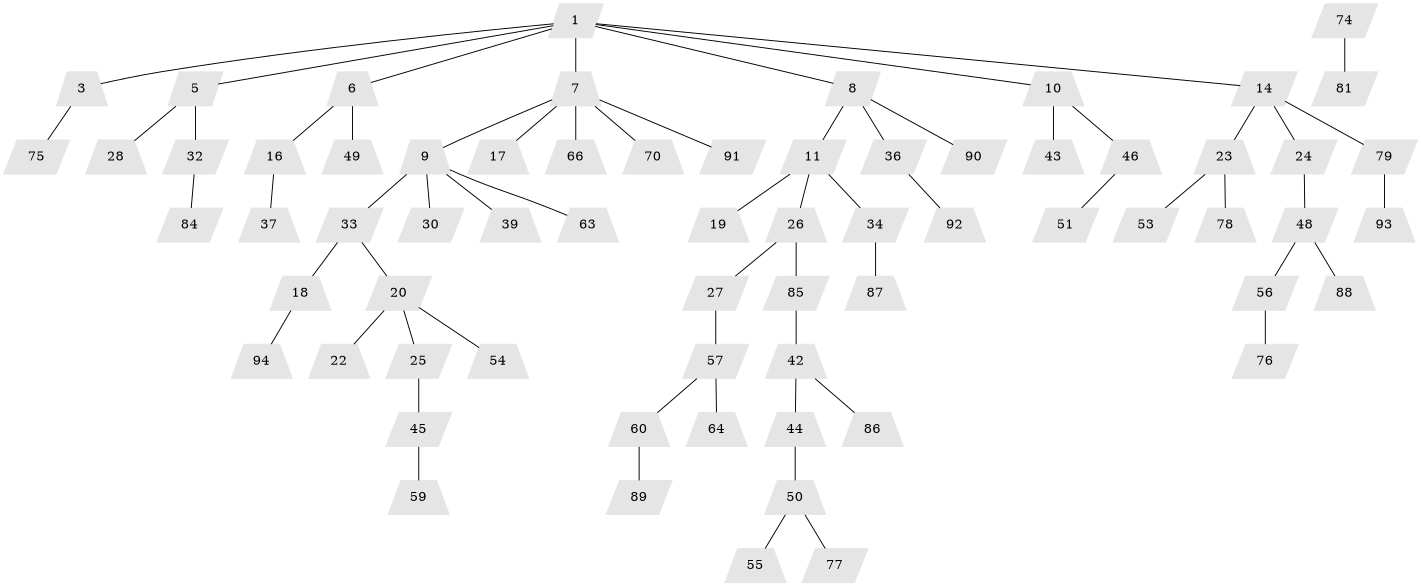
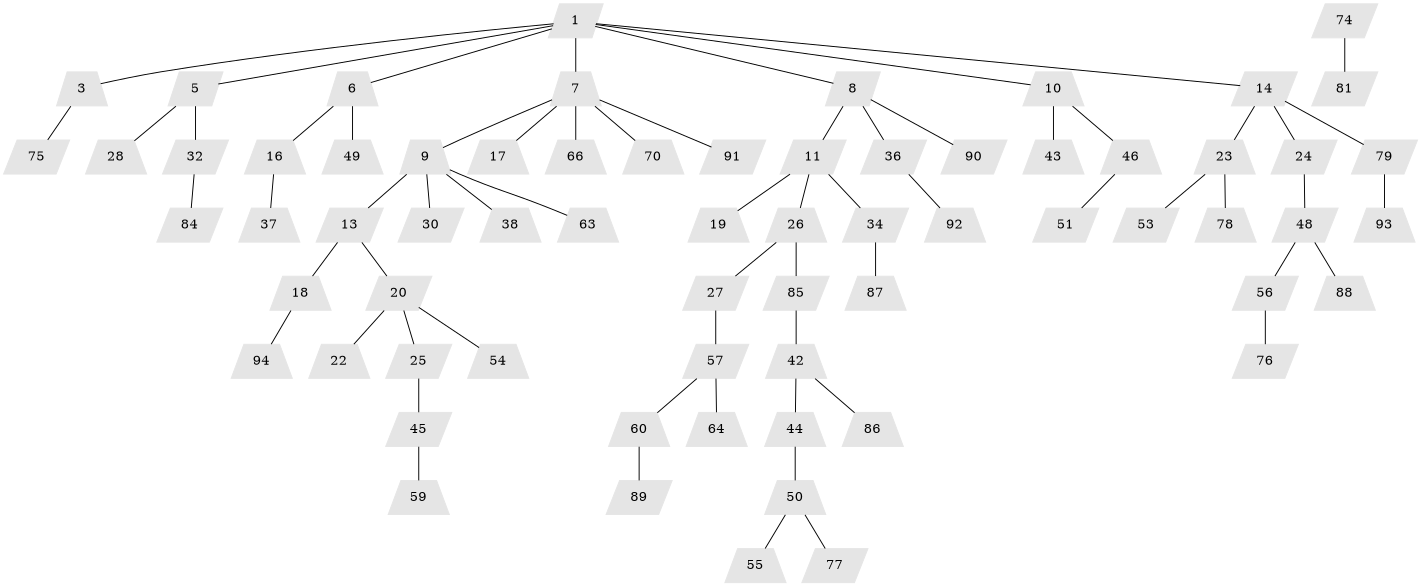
node "33": label "33" -> "13"
node "39": label "39" -> "38"
